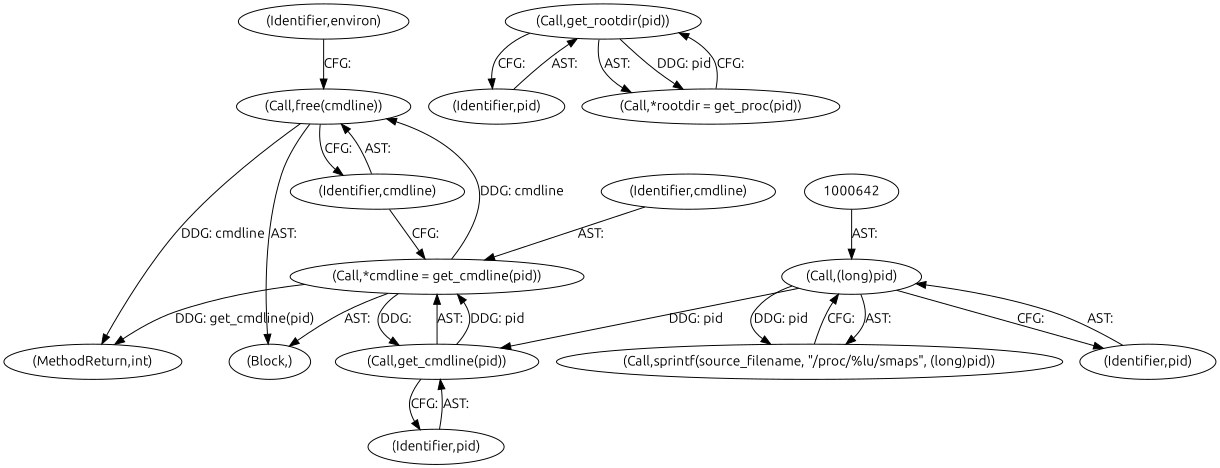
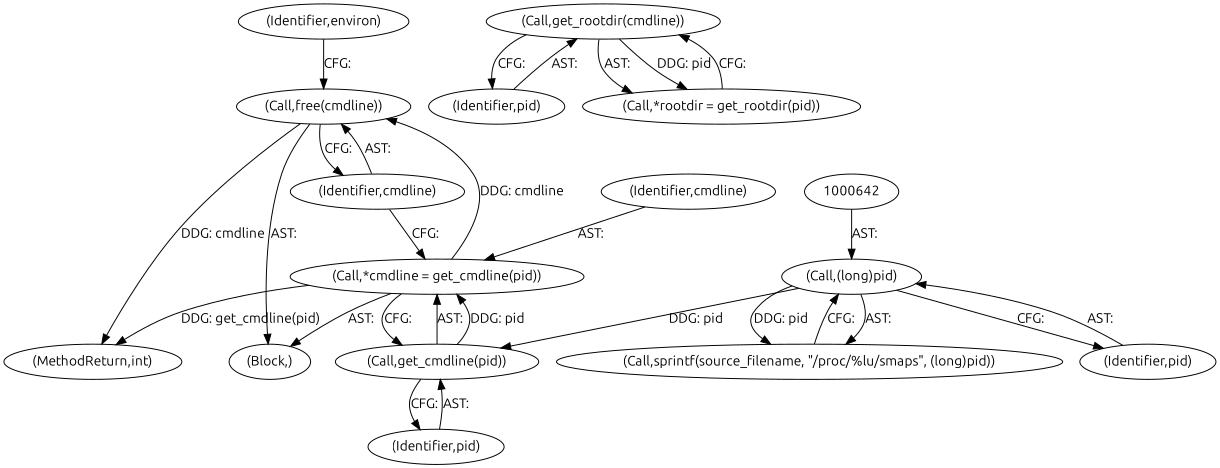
node "(Call,get_rootdir(pid))": label "(Call,get_rootdir(pid))" -> "(Call,get_rootdir(cmdline))"
node "(Call,*rootdir = get_proc(pid))": label "(Call,*rootdir = get_proc(pid))" -> "(Call,*rootdir = get_rootdir(pid))"
edge "(Call,*cmdline = get_cmdline(pid))" -> "(Call,get_cmdline(pid))": label "DDG: " -> "CFG: "
